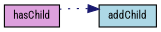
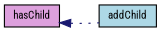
edge "hasChild" -> "addChild": reversed
